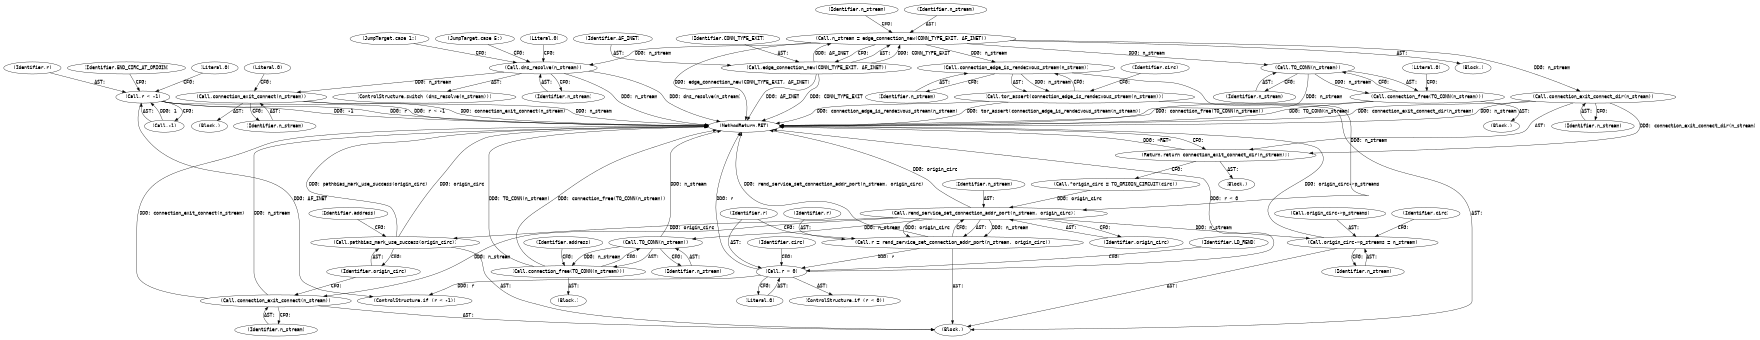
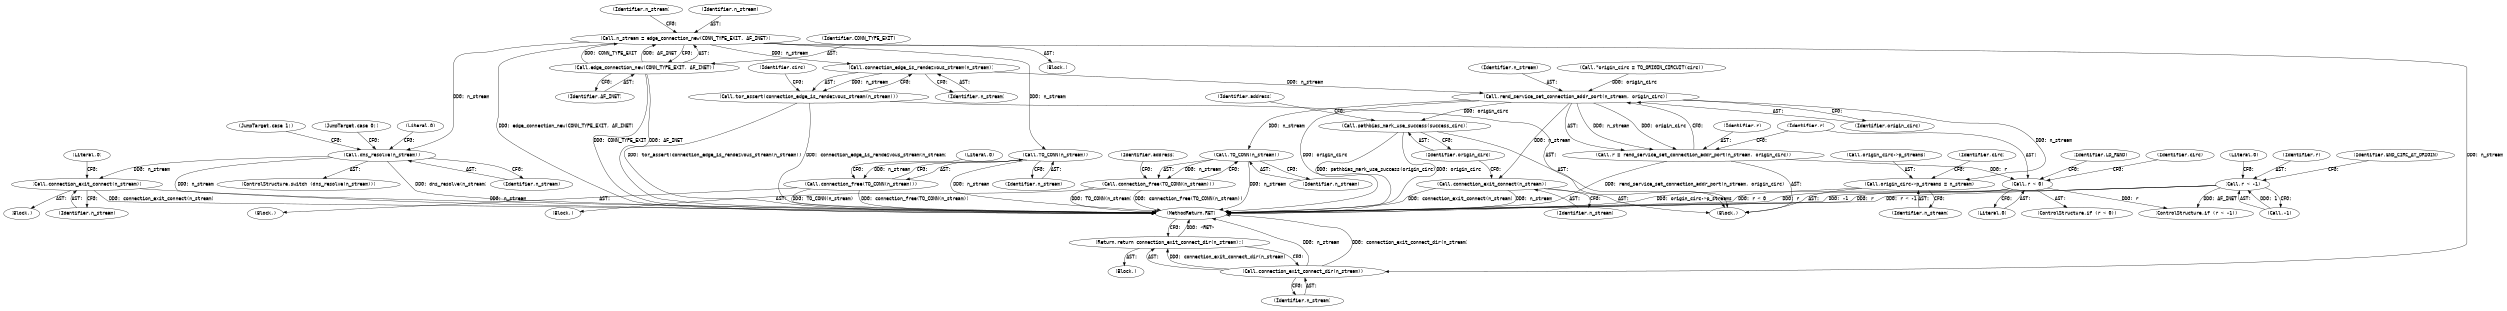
node "(JumpTarget,case 5:)": label "(JumpTarget,case 5:)" -> "(JumpTarget,case 0:)"
edge "(Call,edge_connection_new(CONN_TYPE_EXIT, AF_INET))" -> "(Identifier,AF_INET)": added, label "CFG:"
edge "(Return,return connection_exit_connect_dir(n_stream);)" -> "(Call,*origin_circ = TO_ORIGIN_CIRCUIT(circ))": now "(Return,return connection_exit_connect_dir(n_stream);)" -> "(Call,connection_exit_connect_dir(n_stream))"
node "(Call,pathbias_mark_use_success(origin_circ))": label "(Call,pathbias_mark_use_success(origin_circ))" -> "(Call,pathbias_mark_use_success(success_circ))"
